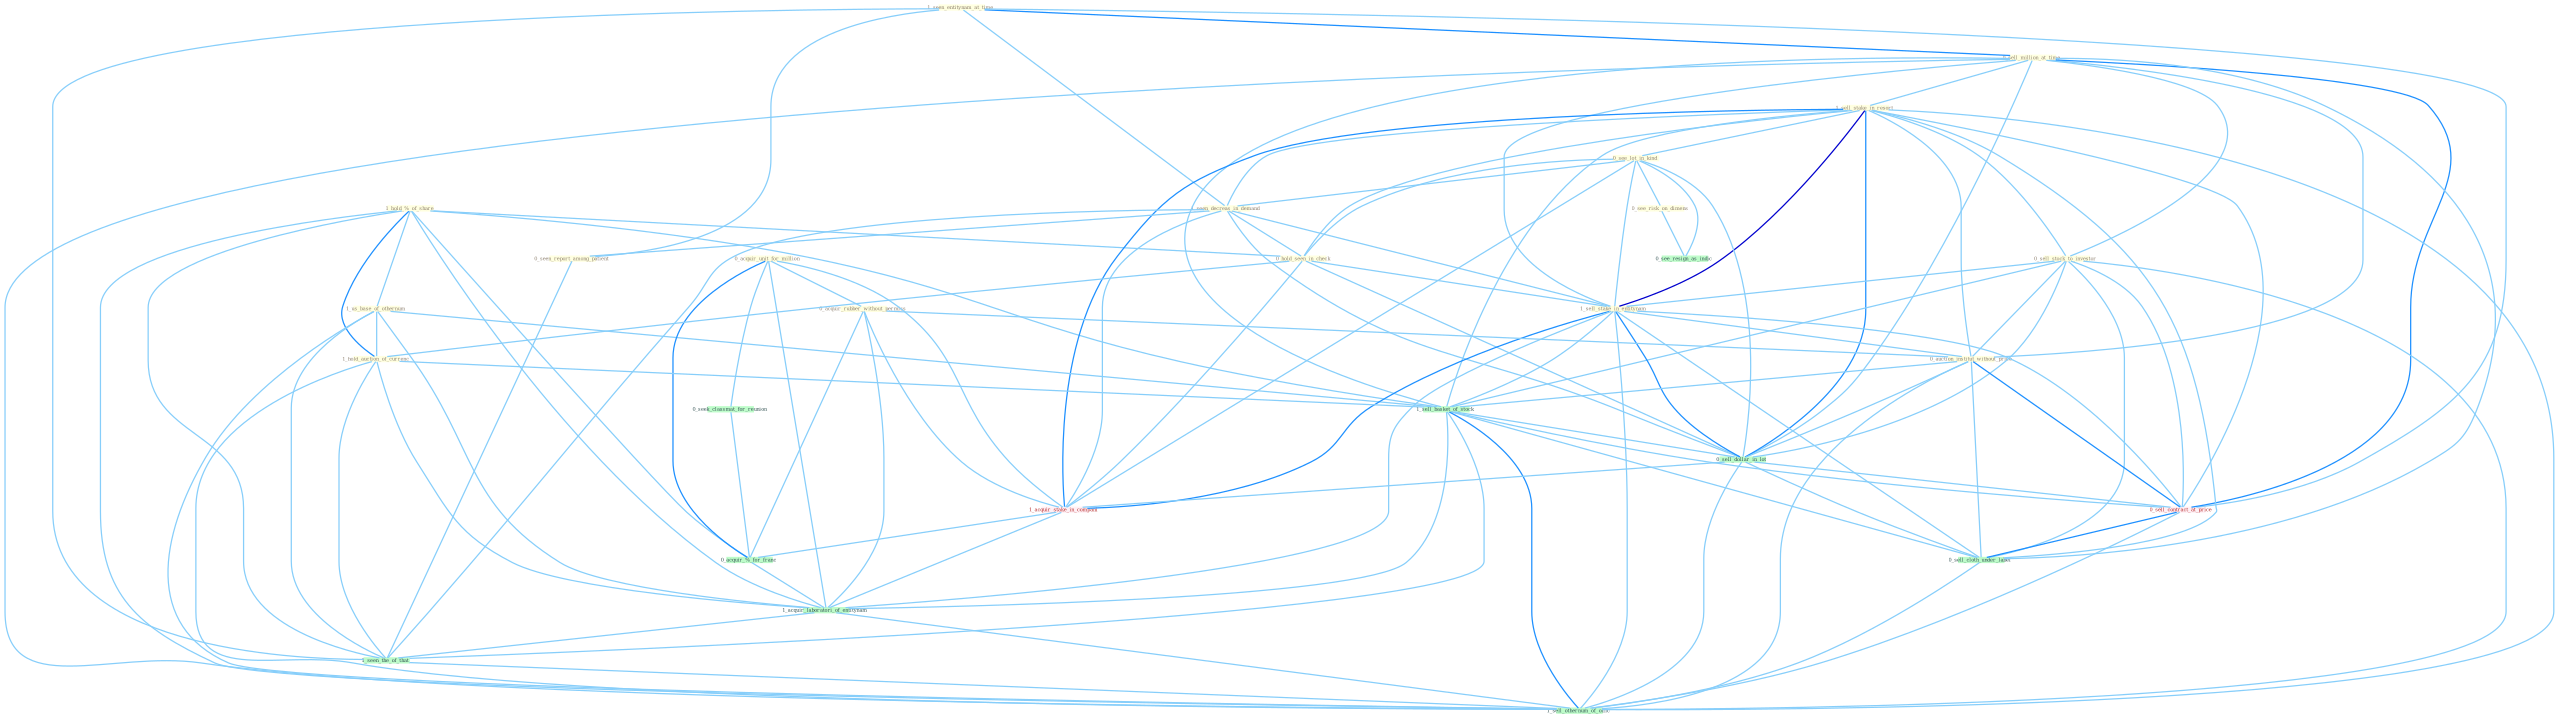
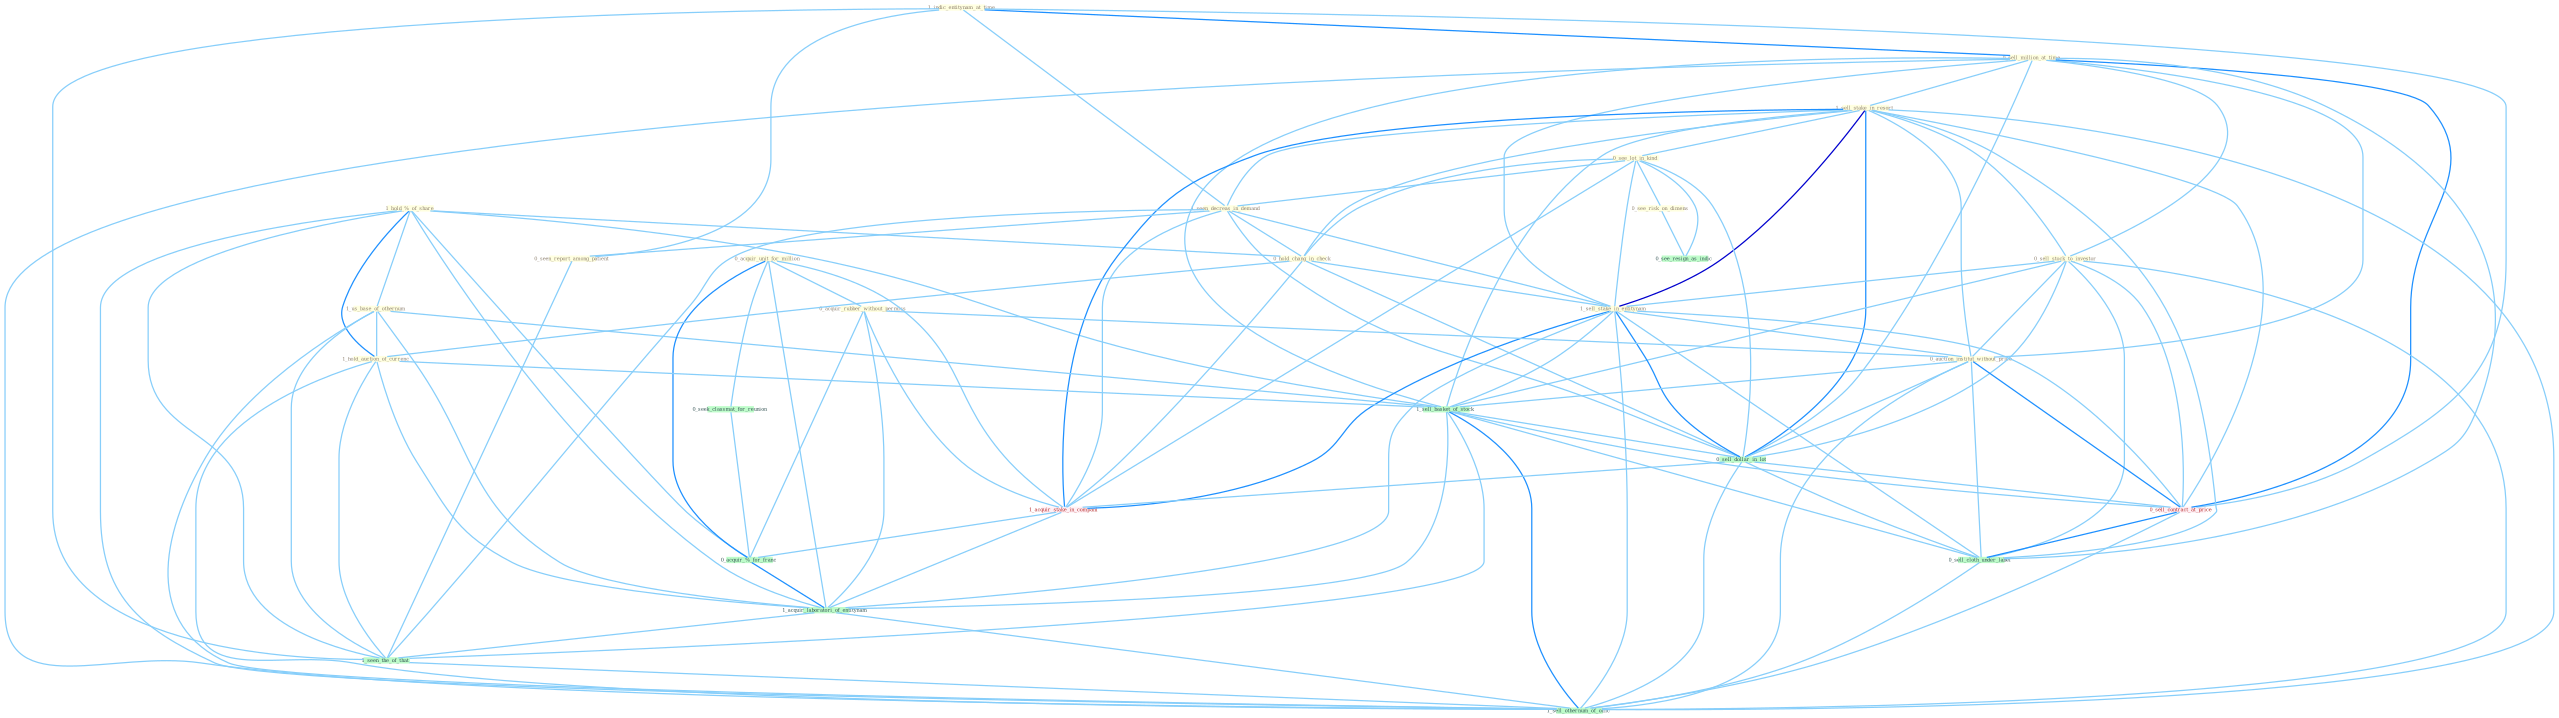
node "1_seen_entitynam_at_time": label "1_seen_entitynam_at_time" -> "1_indic_entitynam_at_time"
node "0_hold_seen_in_check": label "0_hold_seen_in_check" -> "0_hold_chang_in_check"
edge "0_acquir_%_for_franc" -- "1_acquir_laboratori_of_entitynam": color #87cefa -> #1e90ff
